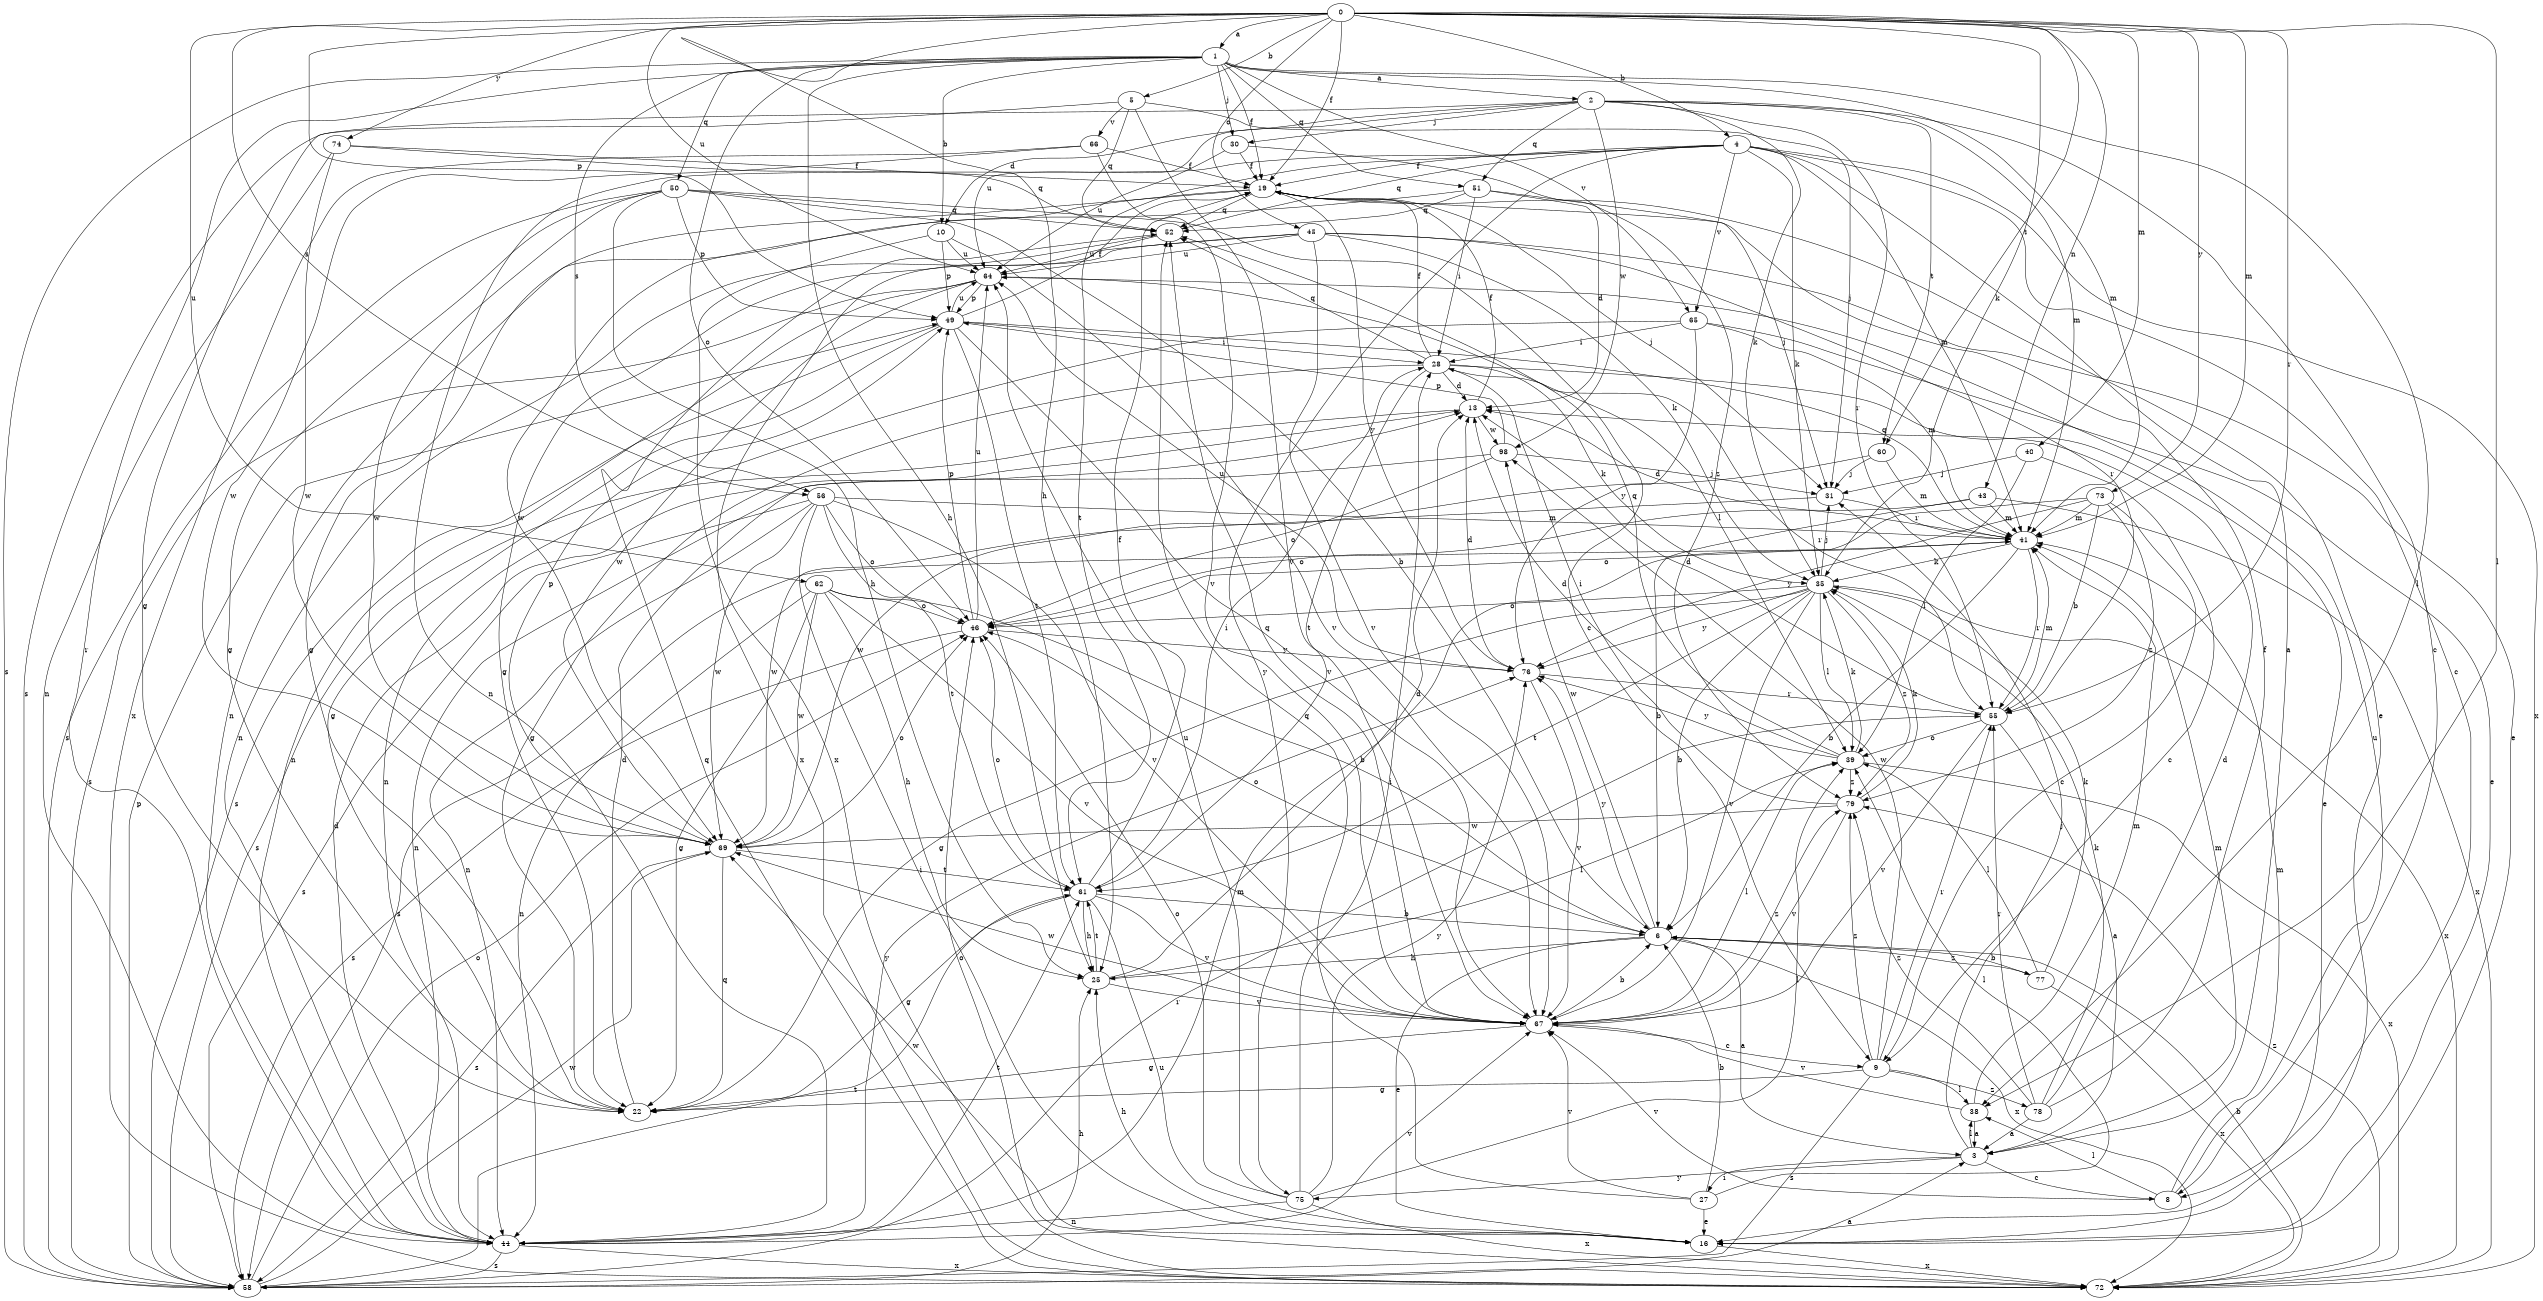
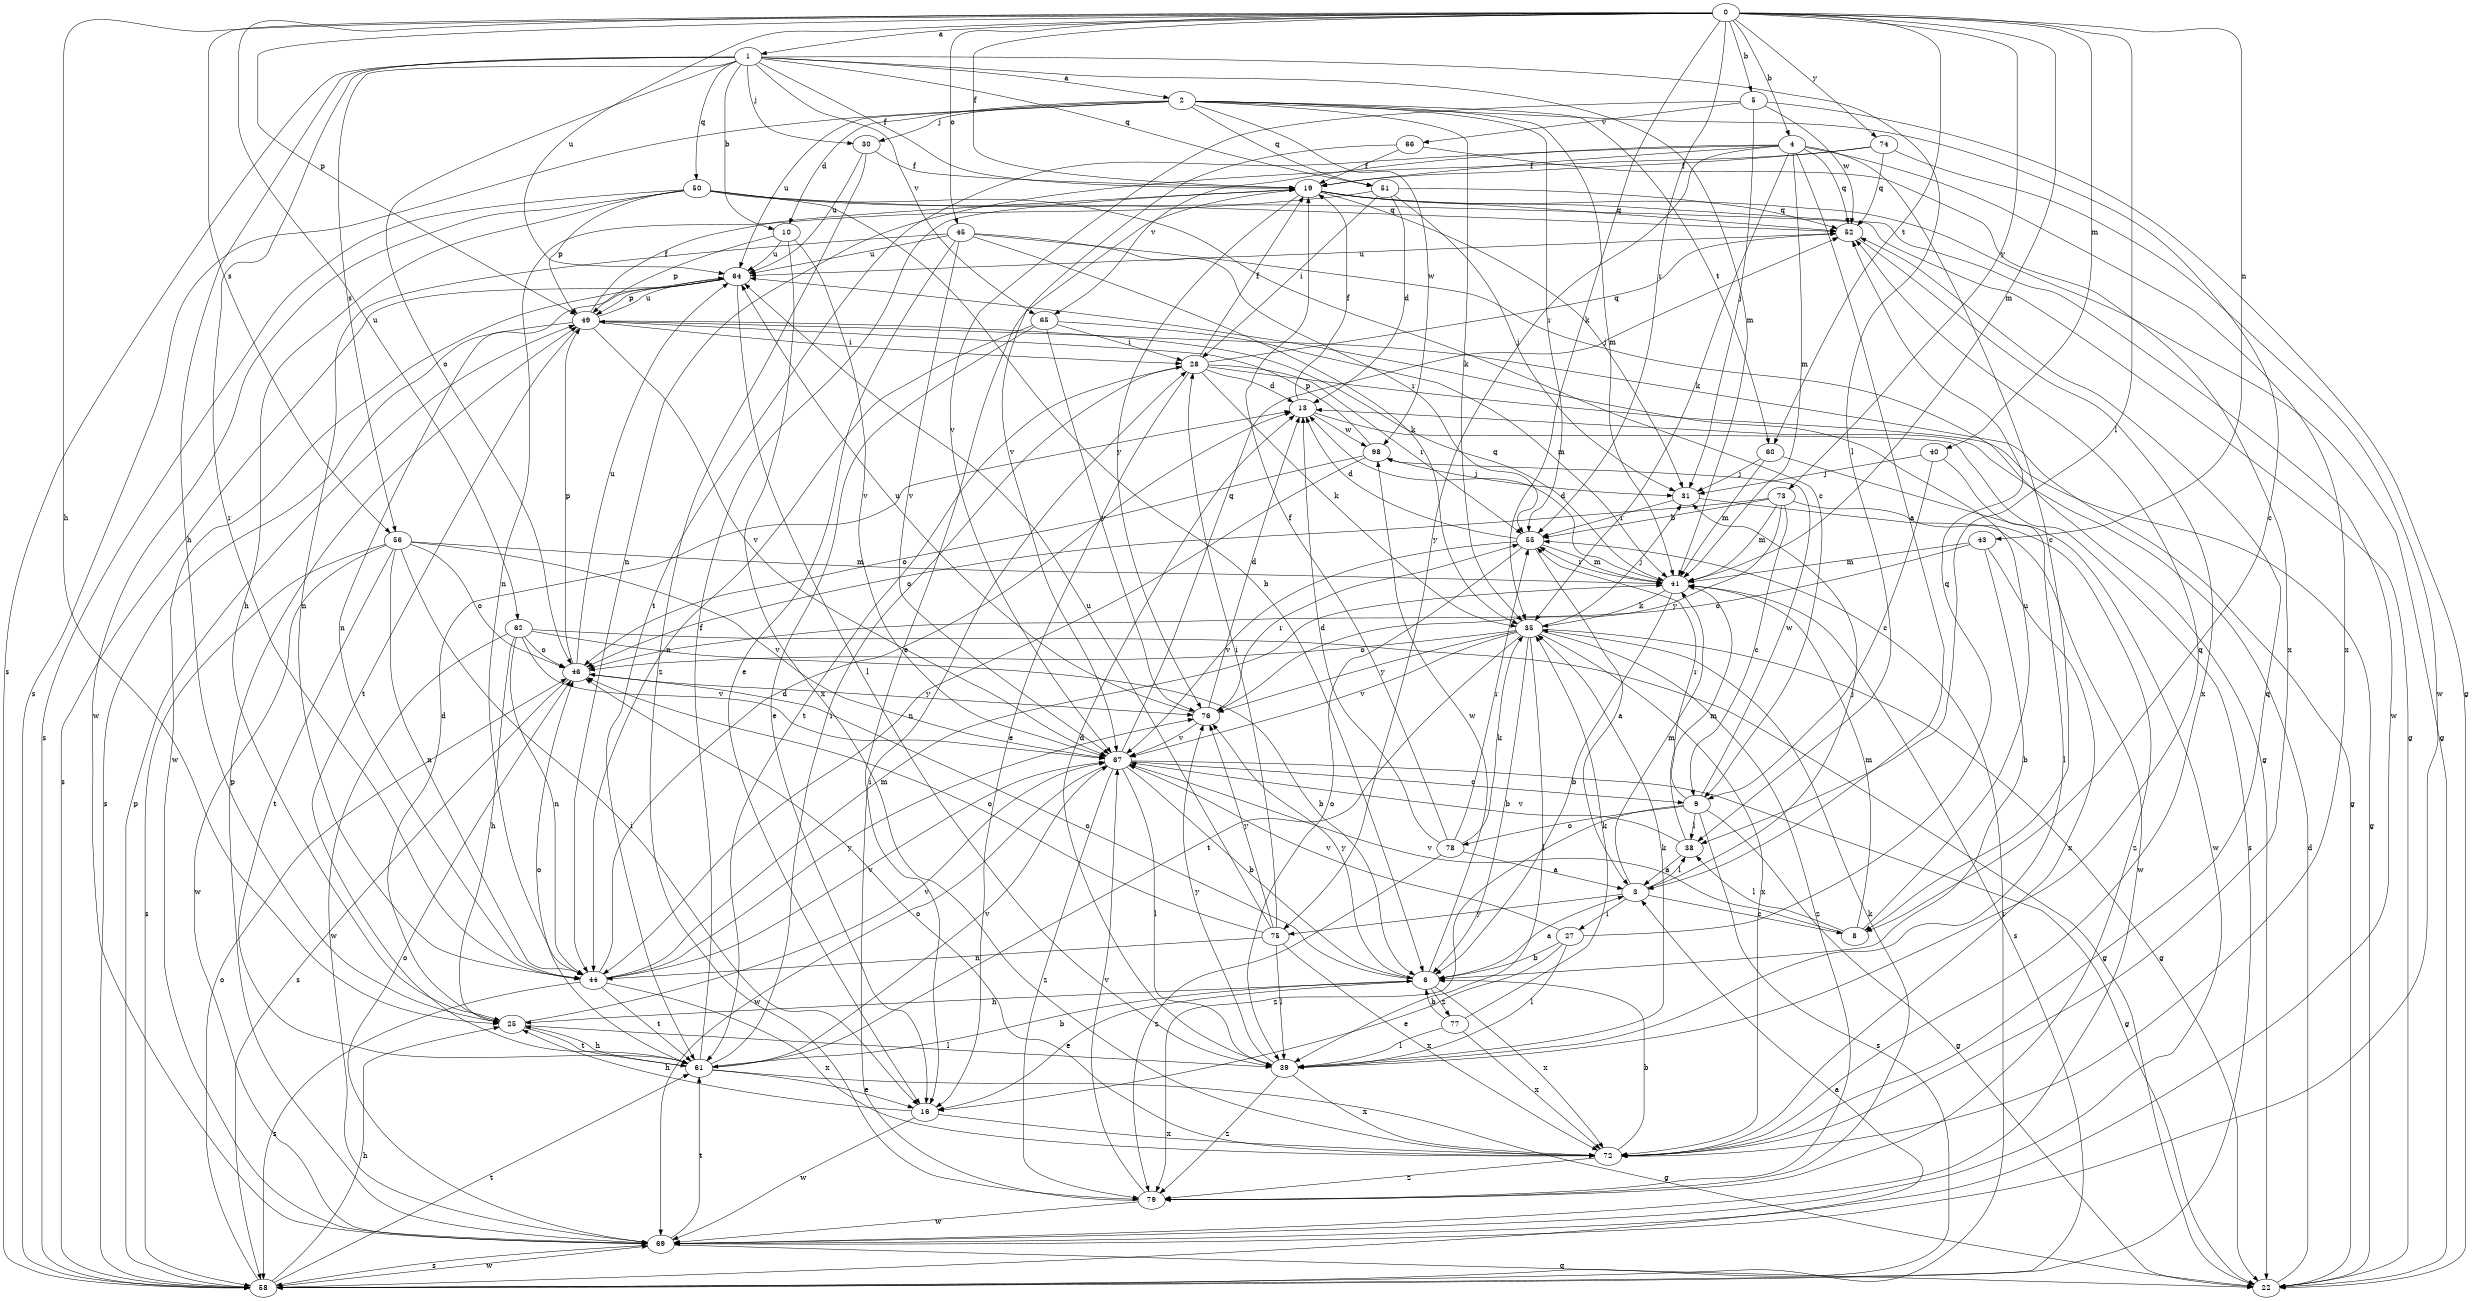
edge "5" -> "52": label "q" -> "w"
edge "66" -> "69": removed, label "w"
edge "4" -> "44": removed, label "n"
edge "31" -> "41": now "31" -> "55"
edge "61" -> "16": label "u" -> "e"
edge "9" -> "78": label "z" -> "o"
